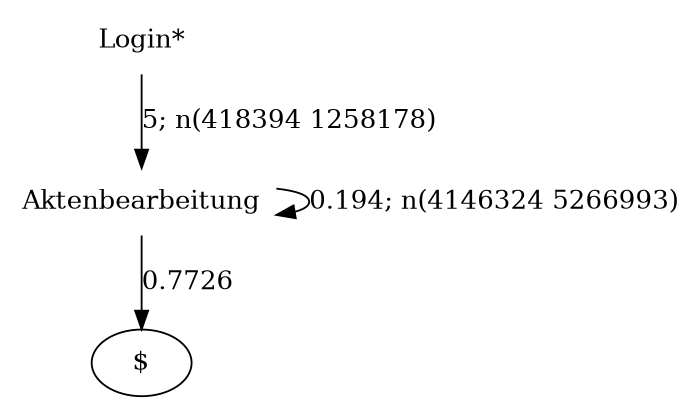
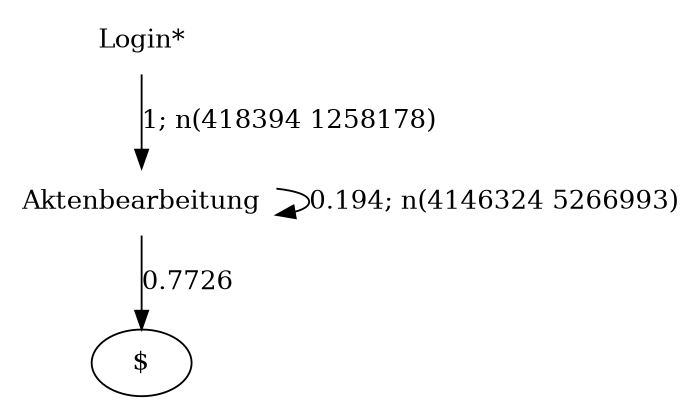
edge "Login*" -> "Aktenbearbeitung": label "5; n(418394 1258178)" -> "1; n(418394 1258178)"
